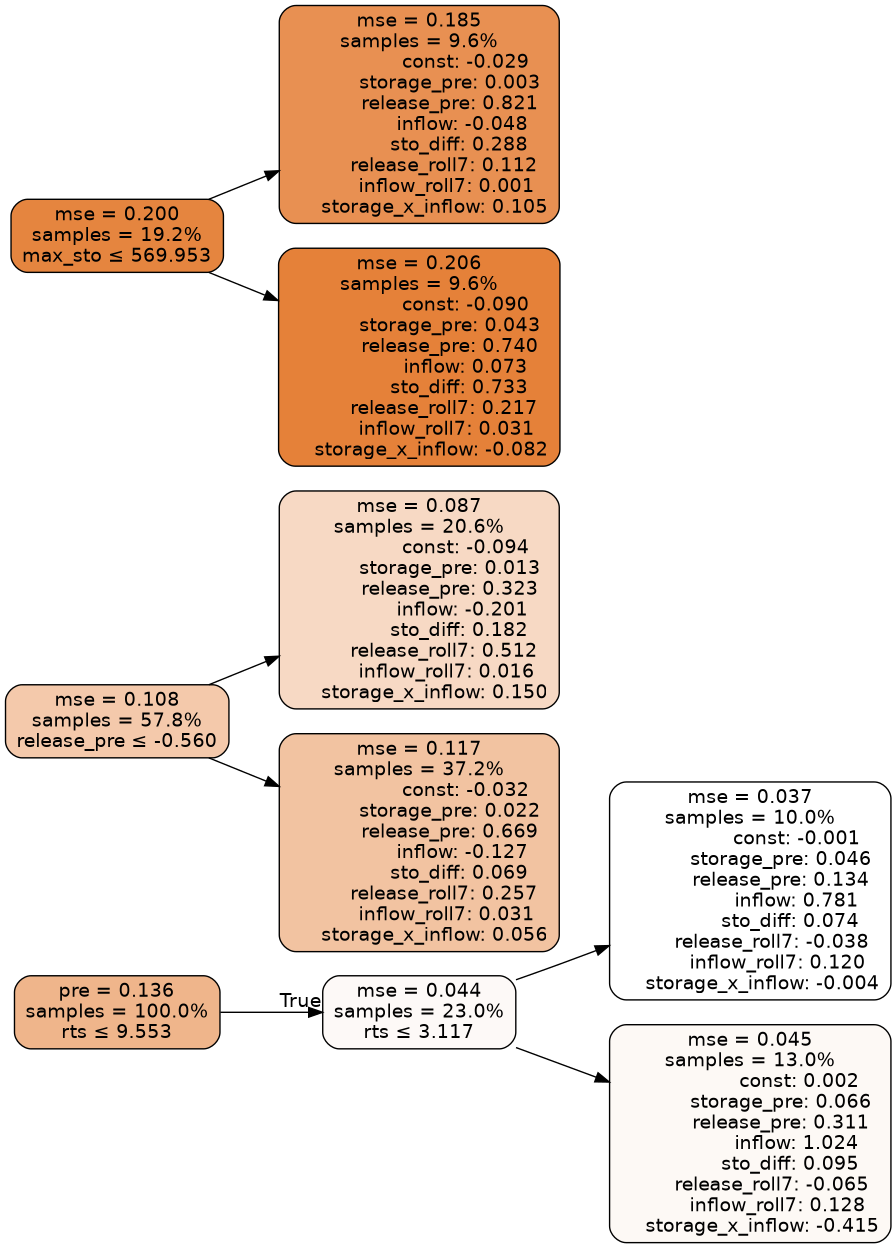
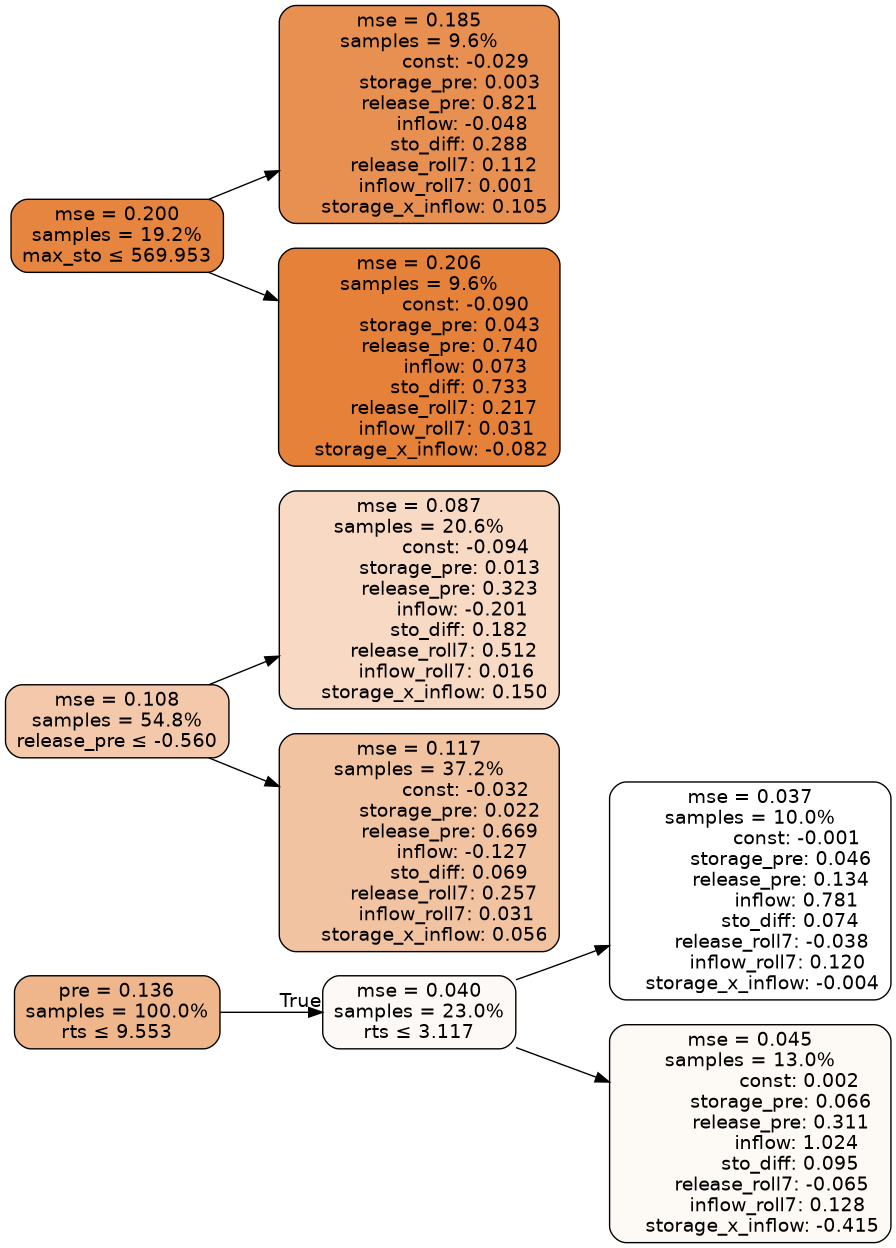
node "mse = 0.108 samples = 57.8% release_pre ≤ -0.560": label "mse = 0.108 samples = 57.8% release_pre ≤ -0.560" -> "mse = 0.108 samples = 54.8% release_pre ≤ -0.560"
node "mse = 0.044 samples = 23.0% rts ≤ 3.117": label "mse = 0.044 samples = 23.0% rts ≤ 3.117" -> "mse = 0.040 samples = 23.0% rts ≤ 3.117"
